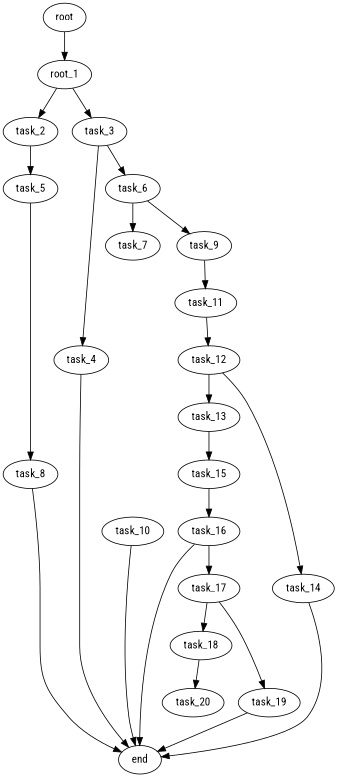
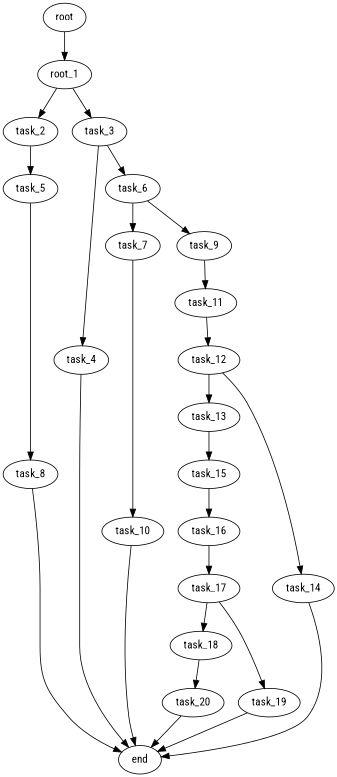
edge "task_7" -> "task_10": added
edge "task_16" -> "end": now "task_20" -> "end"
